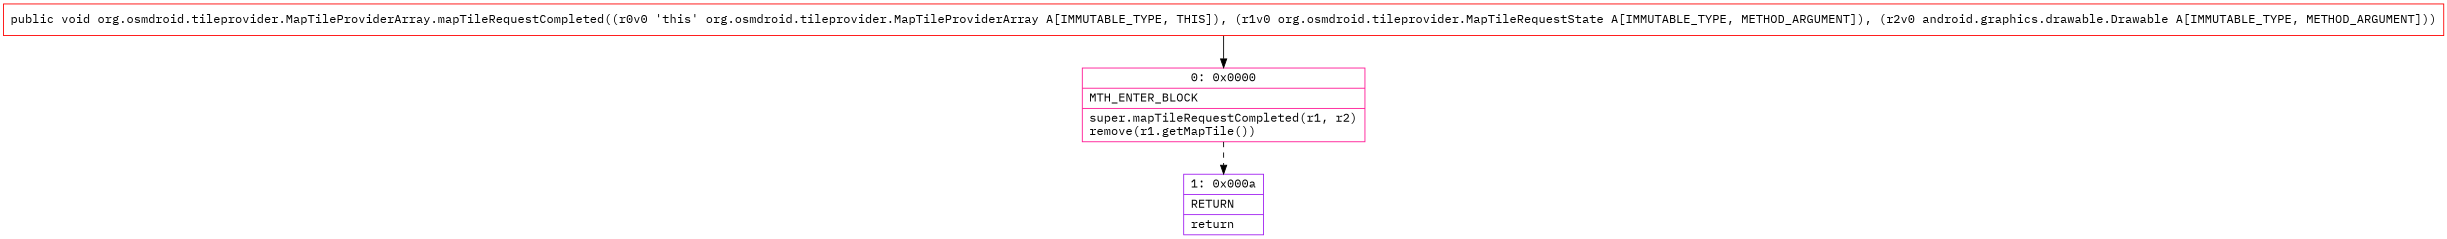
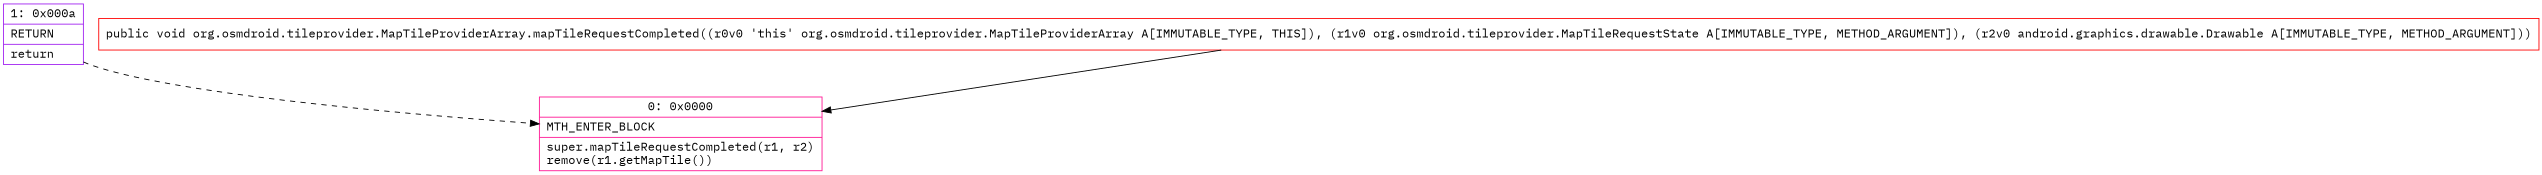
edge "0: 0x0000" -> "1: 0x000a": reversed
